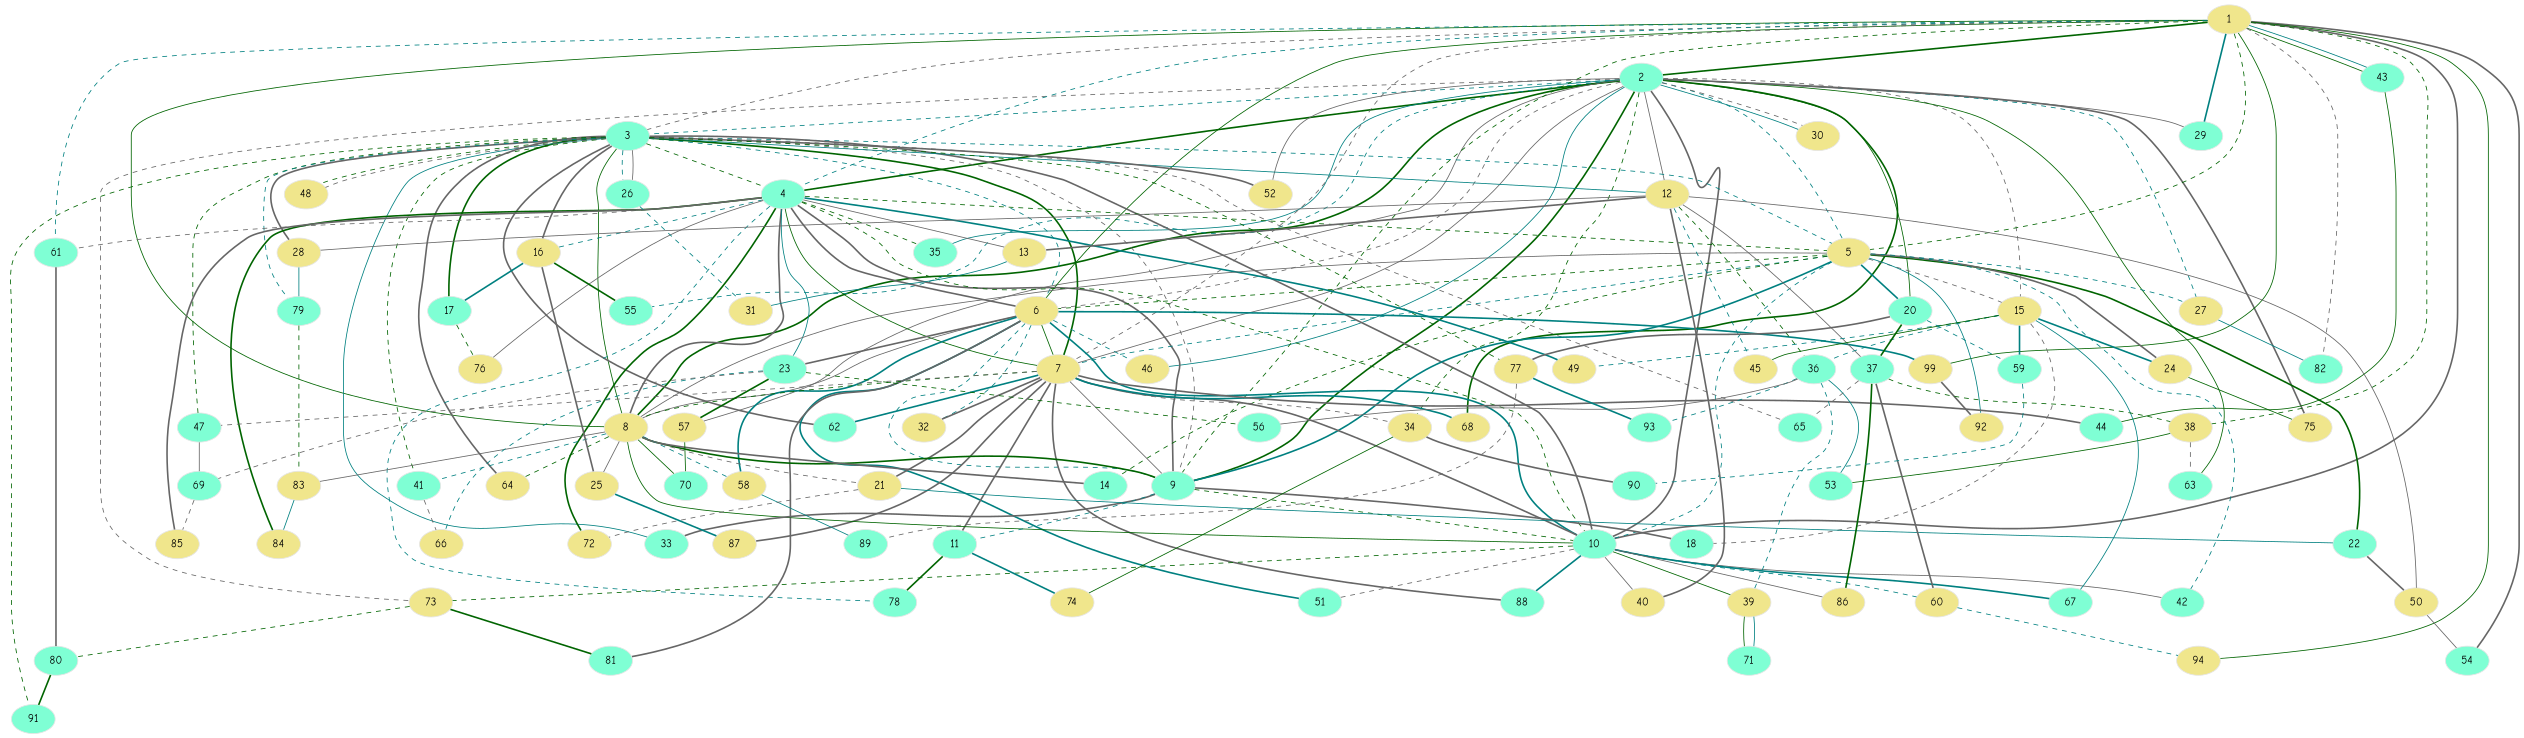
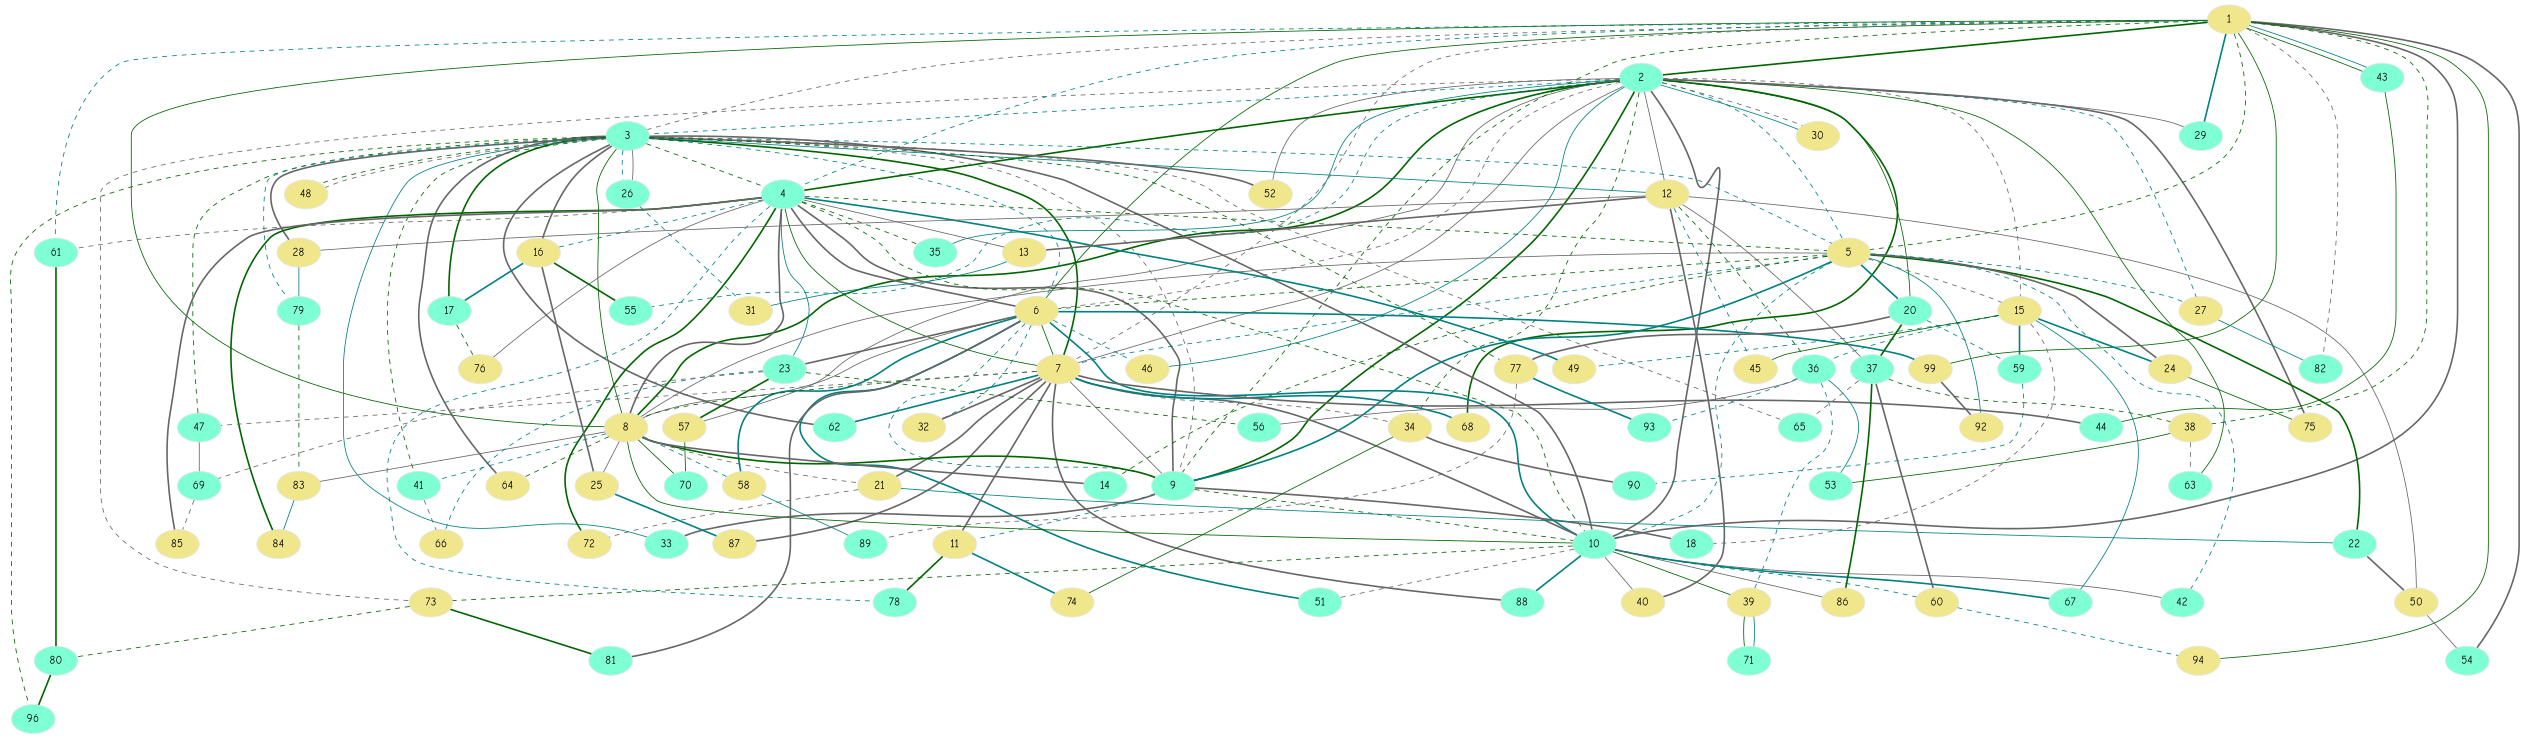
edge "61" -- "80": color gray40 -> darkgreen
node "11": fillcolor aquamarine -> khaki
node "91": label "91" -> "96"
